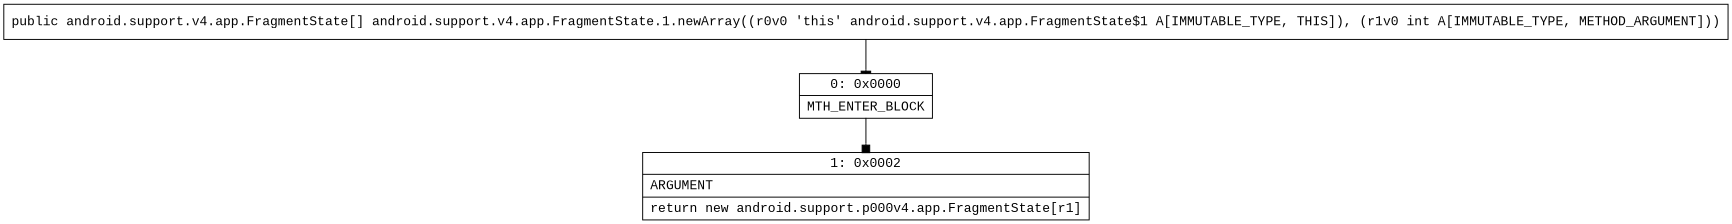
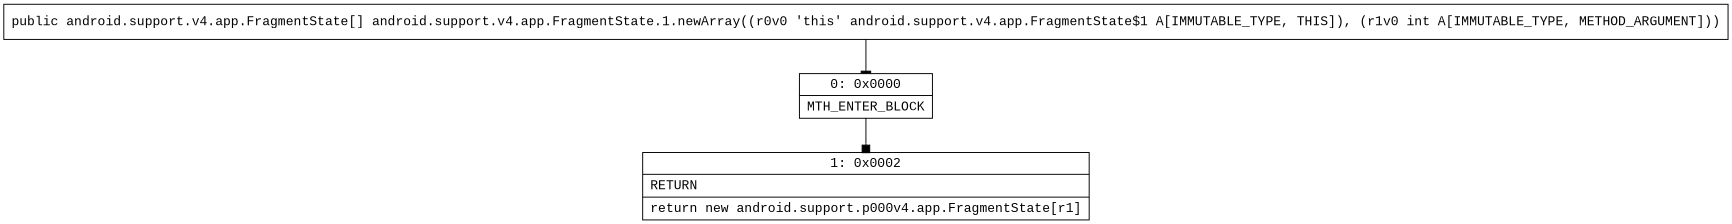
node "1: 0x0002": text "ARGUMENT" -> "RETURN"
